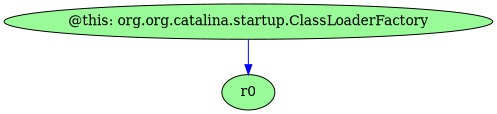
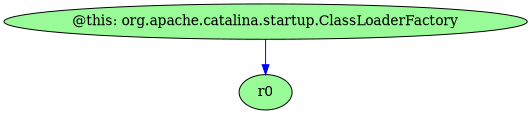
node "@this: org.org.catalina.startup.ClassLoaderFactory": label "@this: org.org.catalina.startup.ClassLoaderFactory" -> "@this: org.apache.catalina.startup.ClassLoaderFactory"
